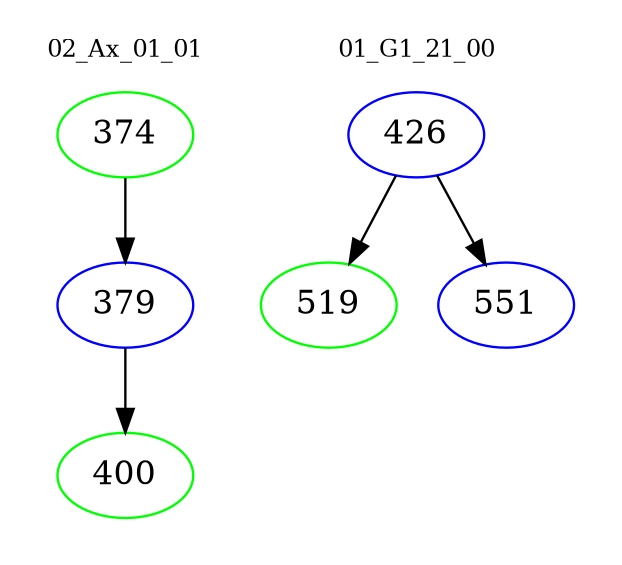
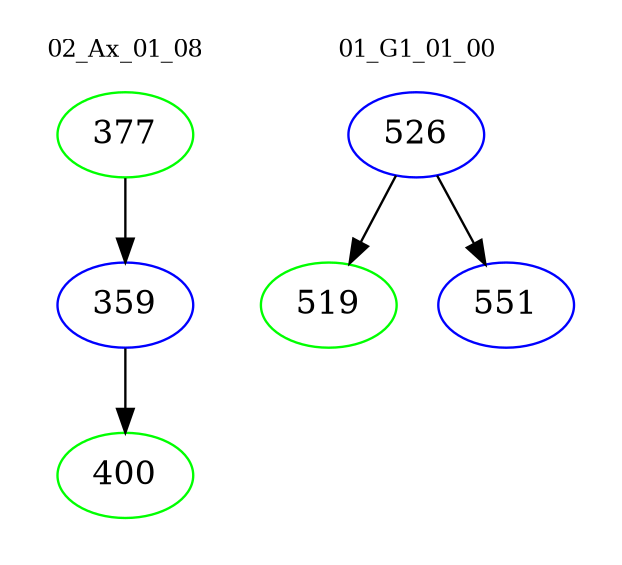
cluster "02_Ax_01_01": label "02_Ax_01_01" -> "02_Ax_01_08"
cluster "01_G1_21_00": label "01_G1_21_00" -> "01_G1_01_00"
node "374": label "374" -> "377"
node "426": label "426" -> "526"
node "379": label "379" -> "359"
